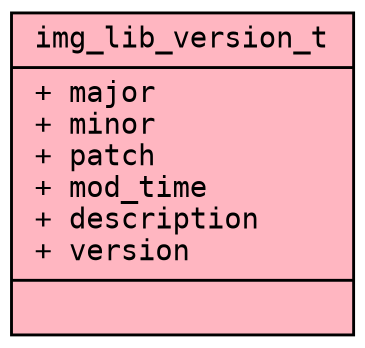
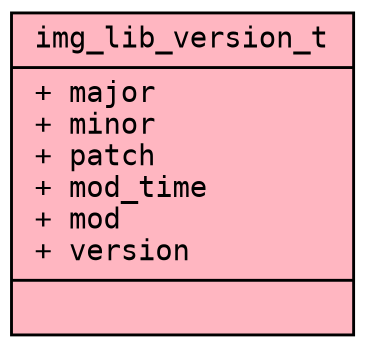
node "img_lib_version_t": text "+ description" -> "+ mod"
